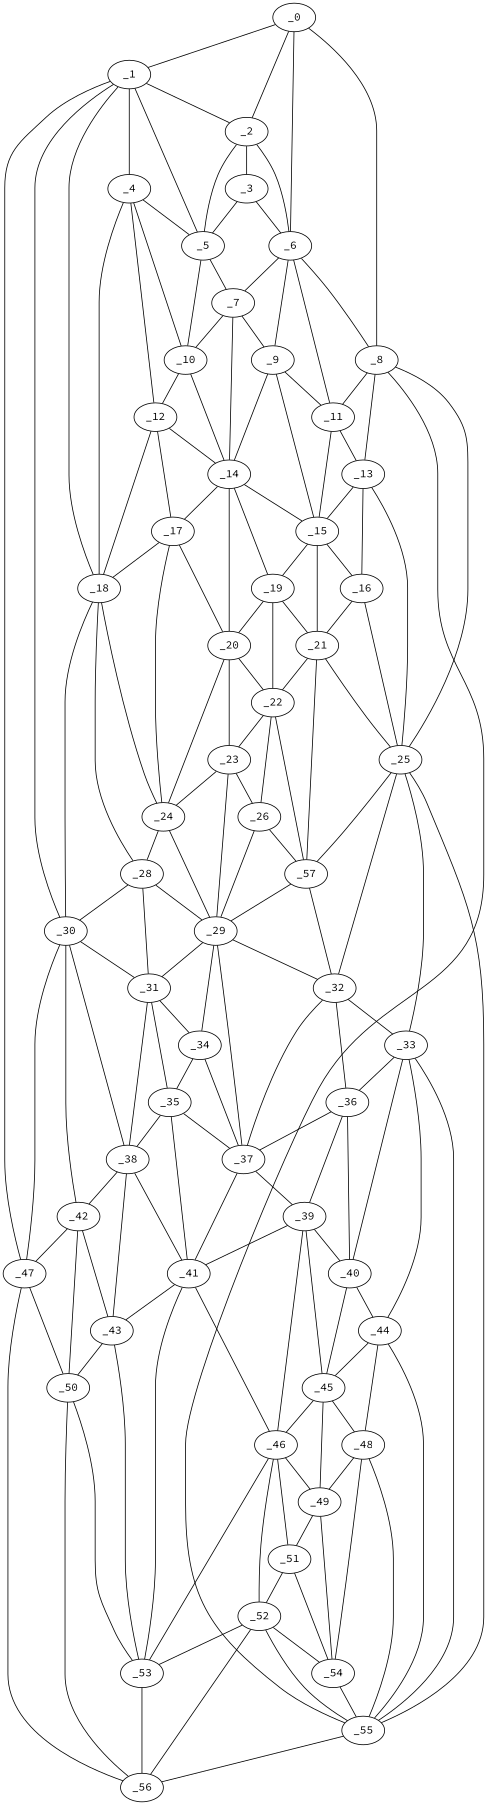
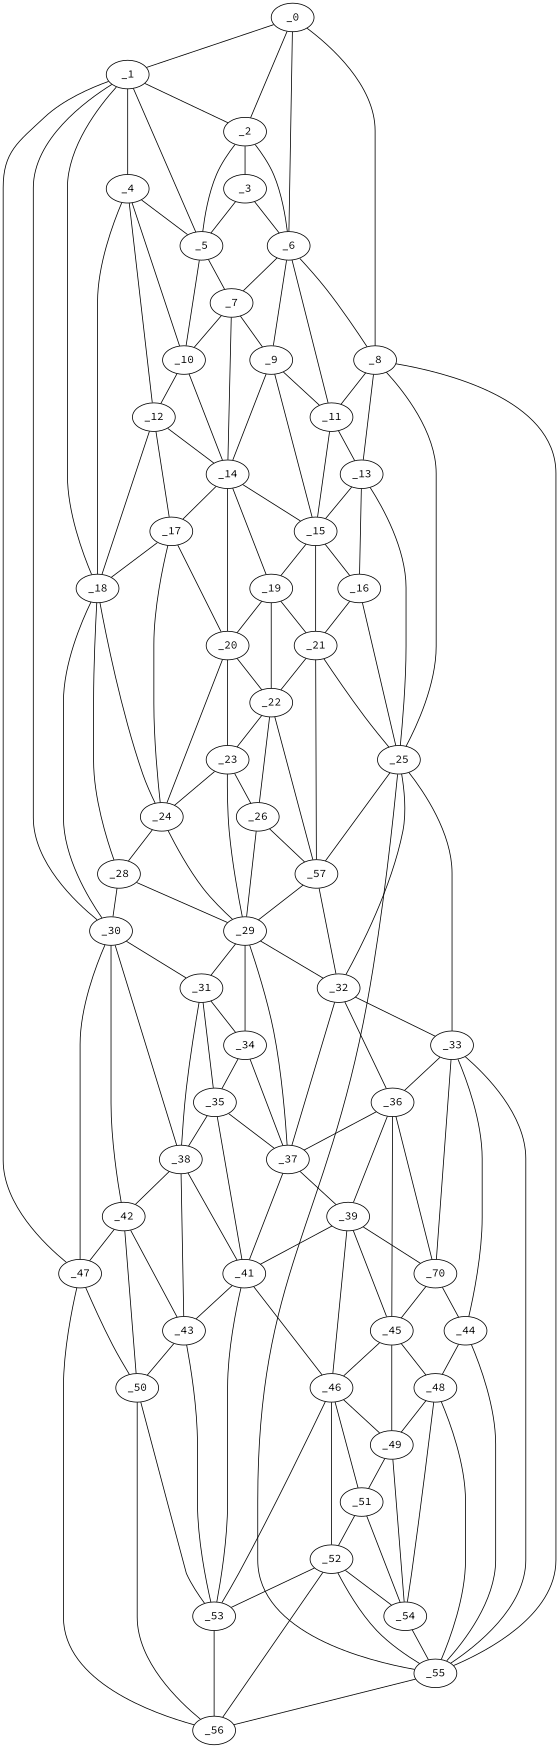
edge "_28" -- "_31": removed
node "_40": label "_40" -> "_70"
edge "_44" -- "_45": now "_36" -- "_45"
